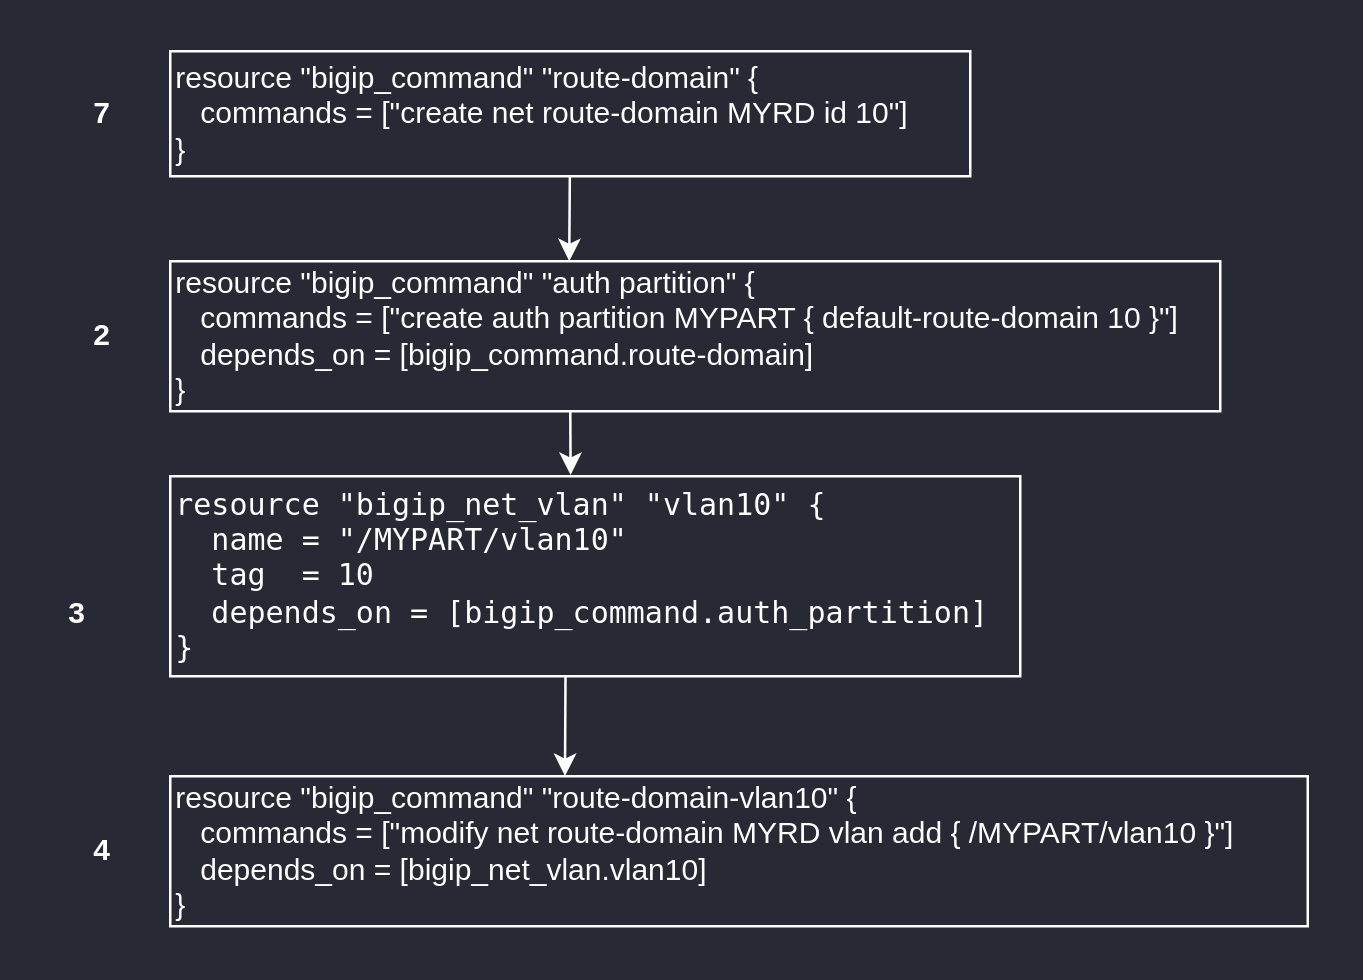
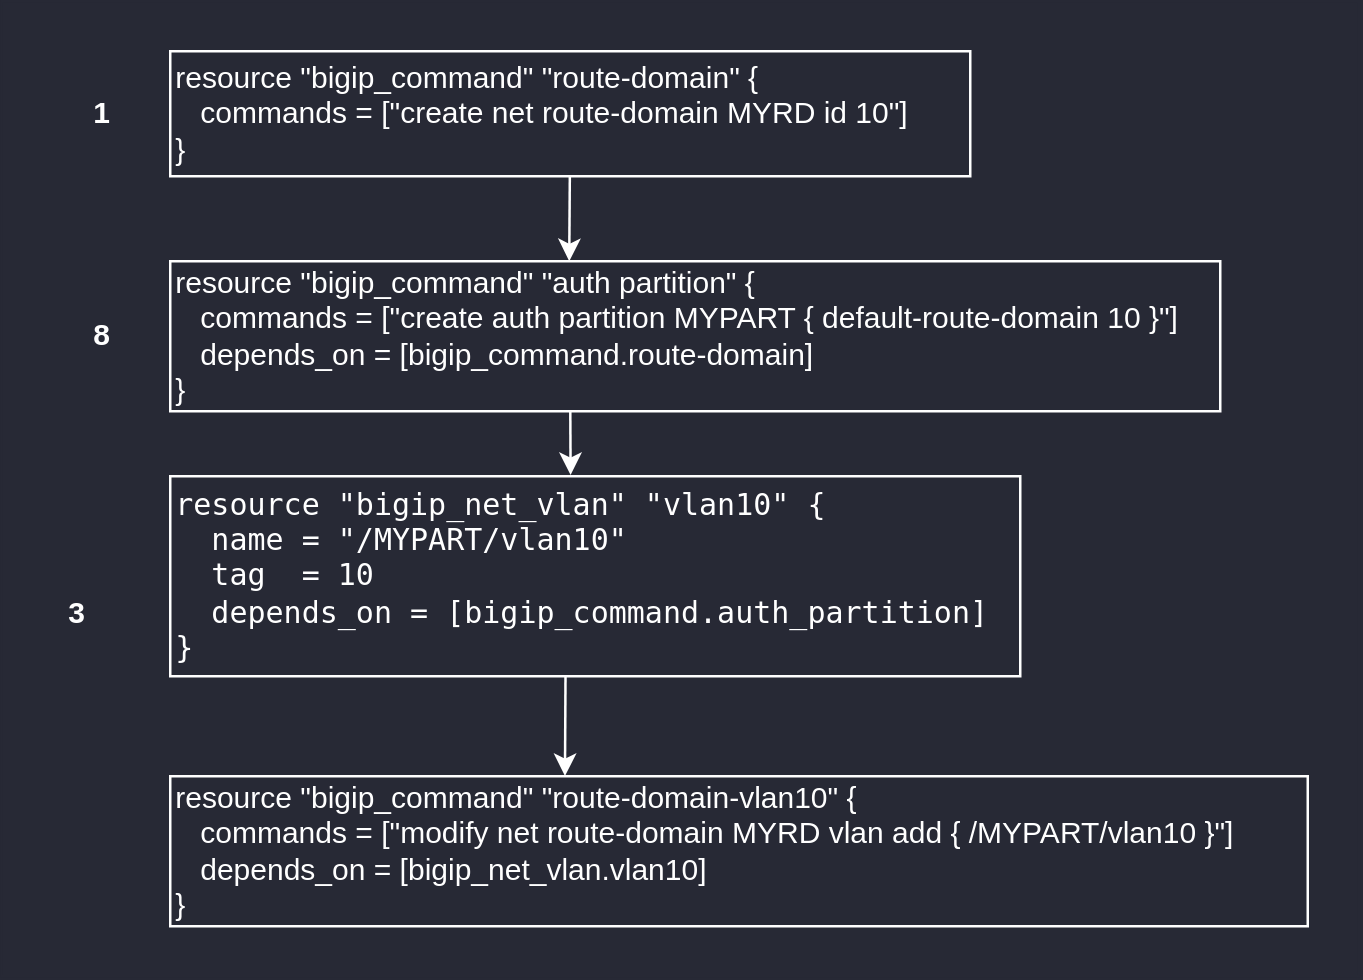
node "7": label "7" -> "1"
node "2": label "2" -> "8"
node "4": removed
